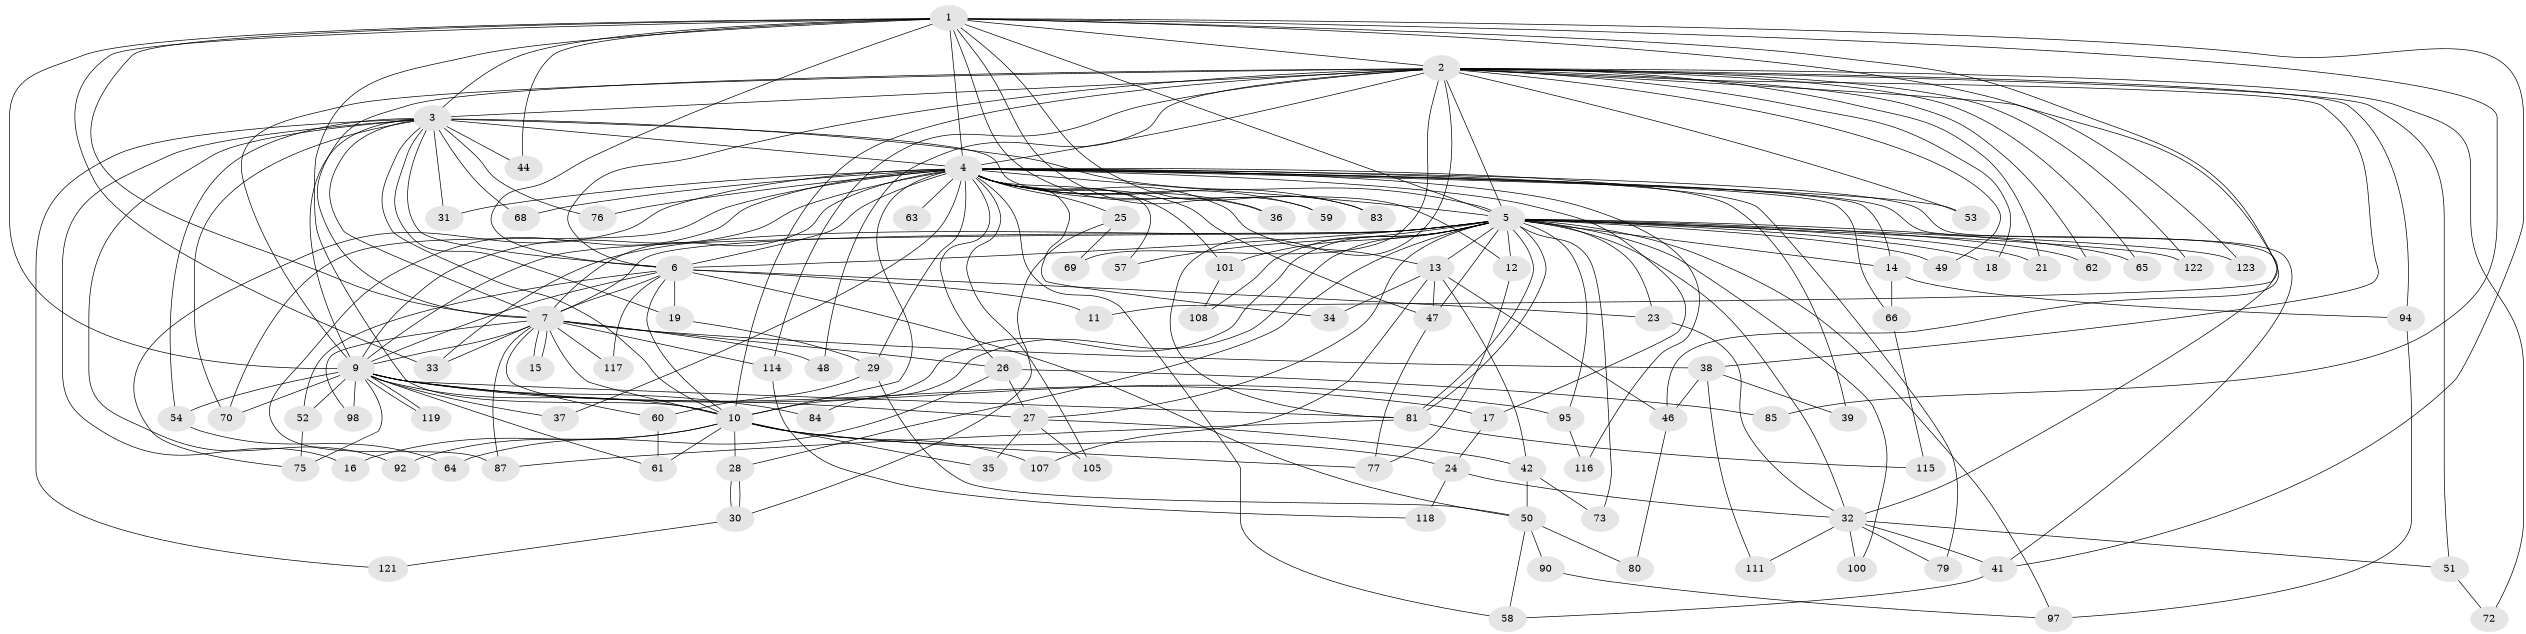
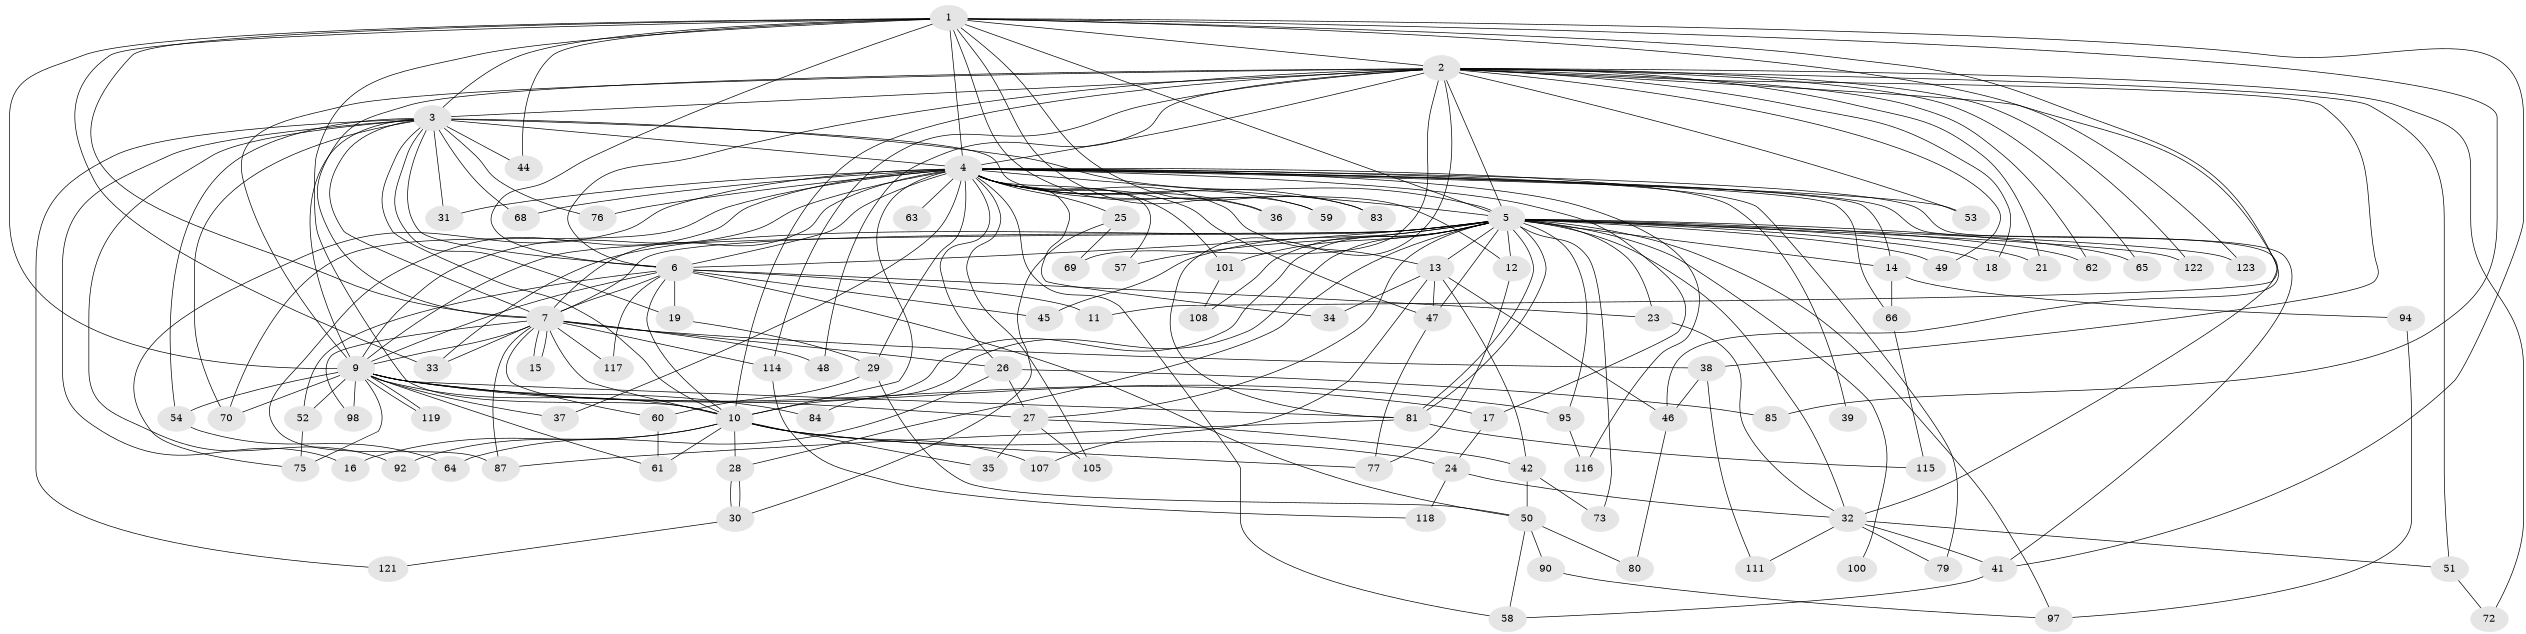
edge "2" -- "94": removed
node "45": added
edge "38" -- "39": removed
edge "32" -- "100": removed
